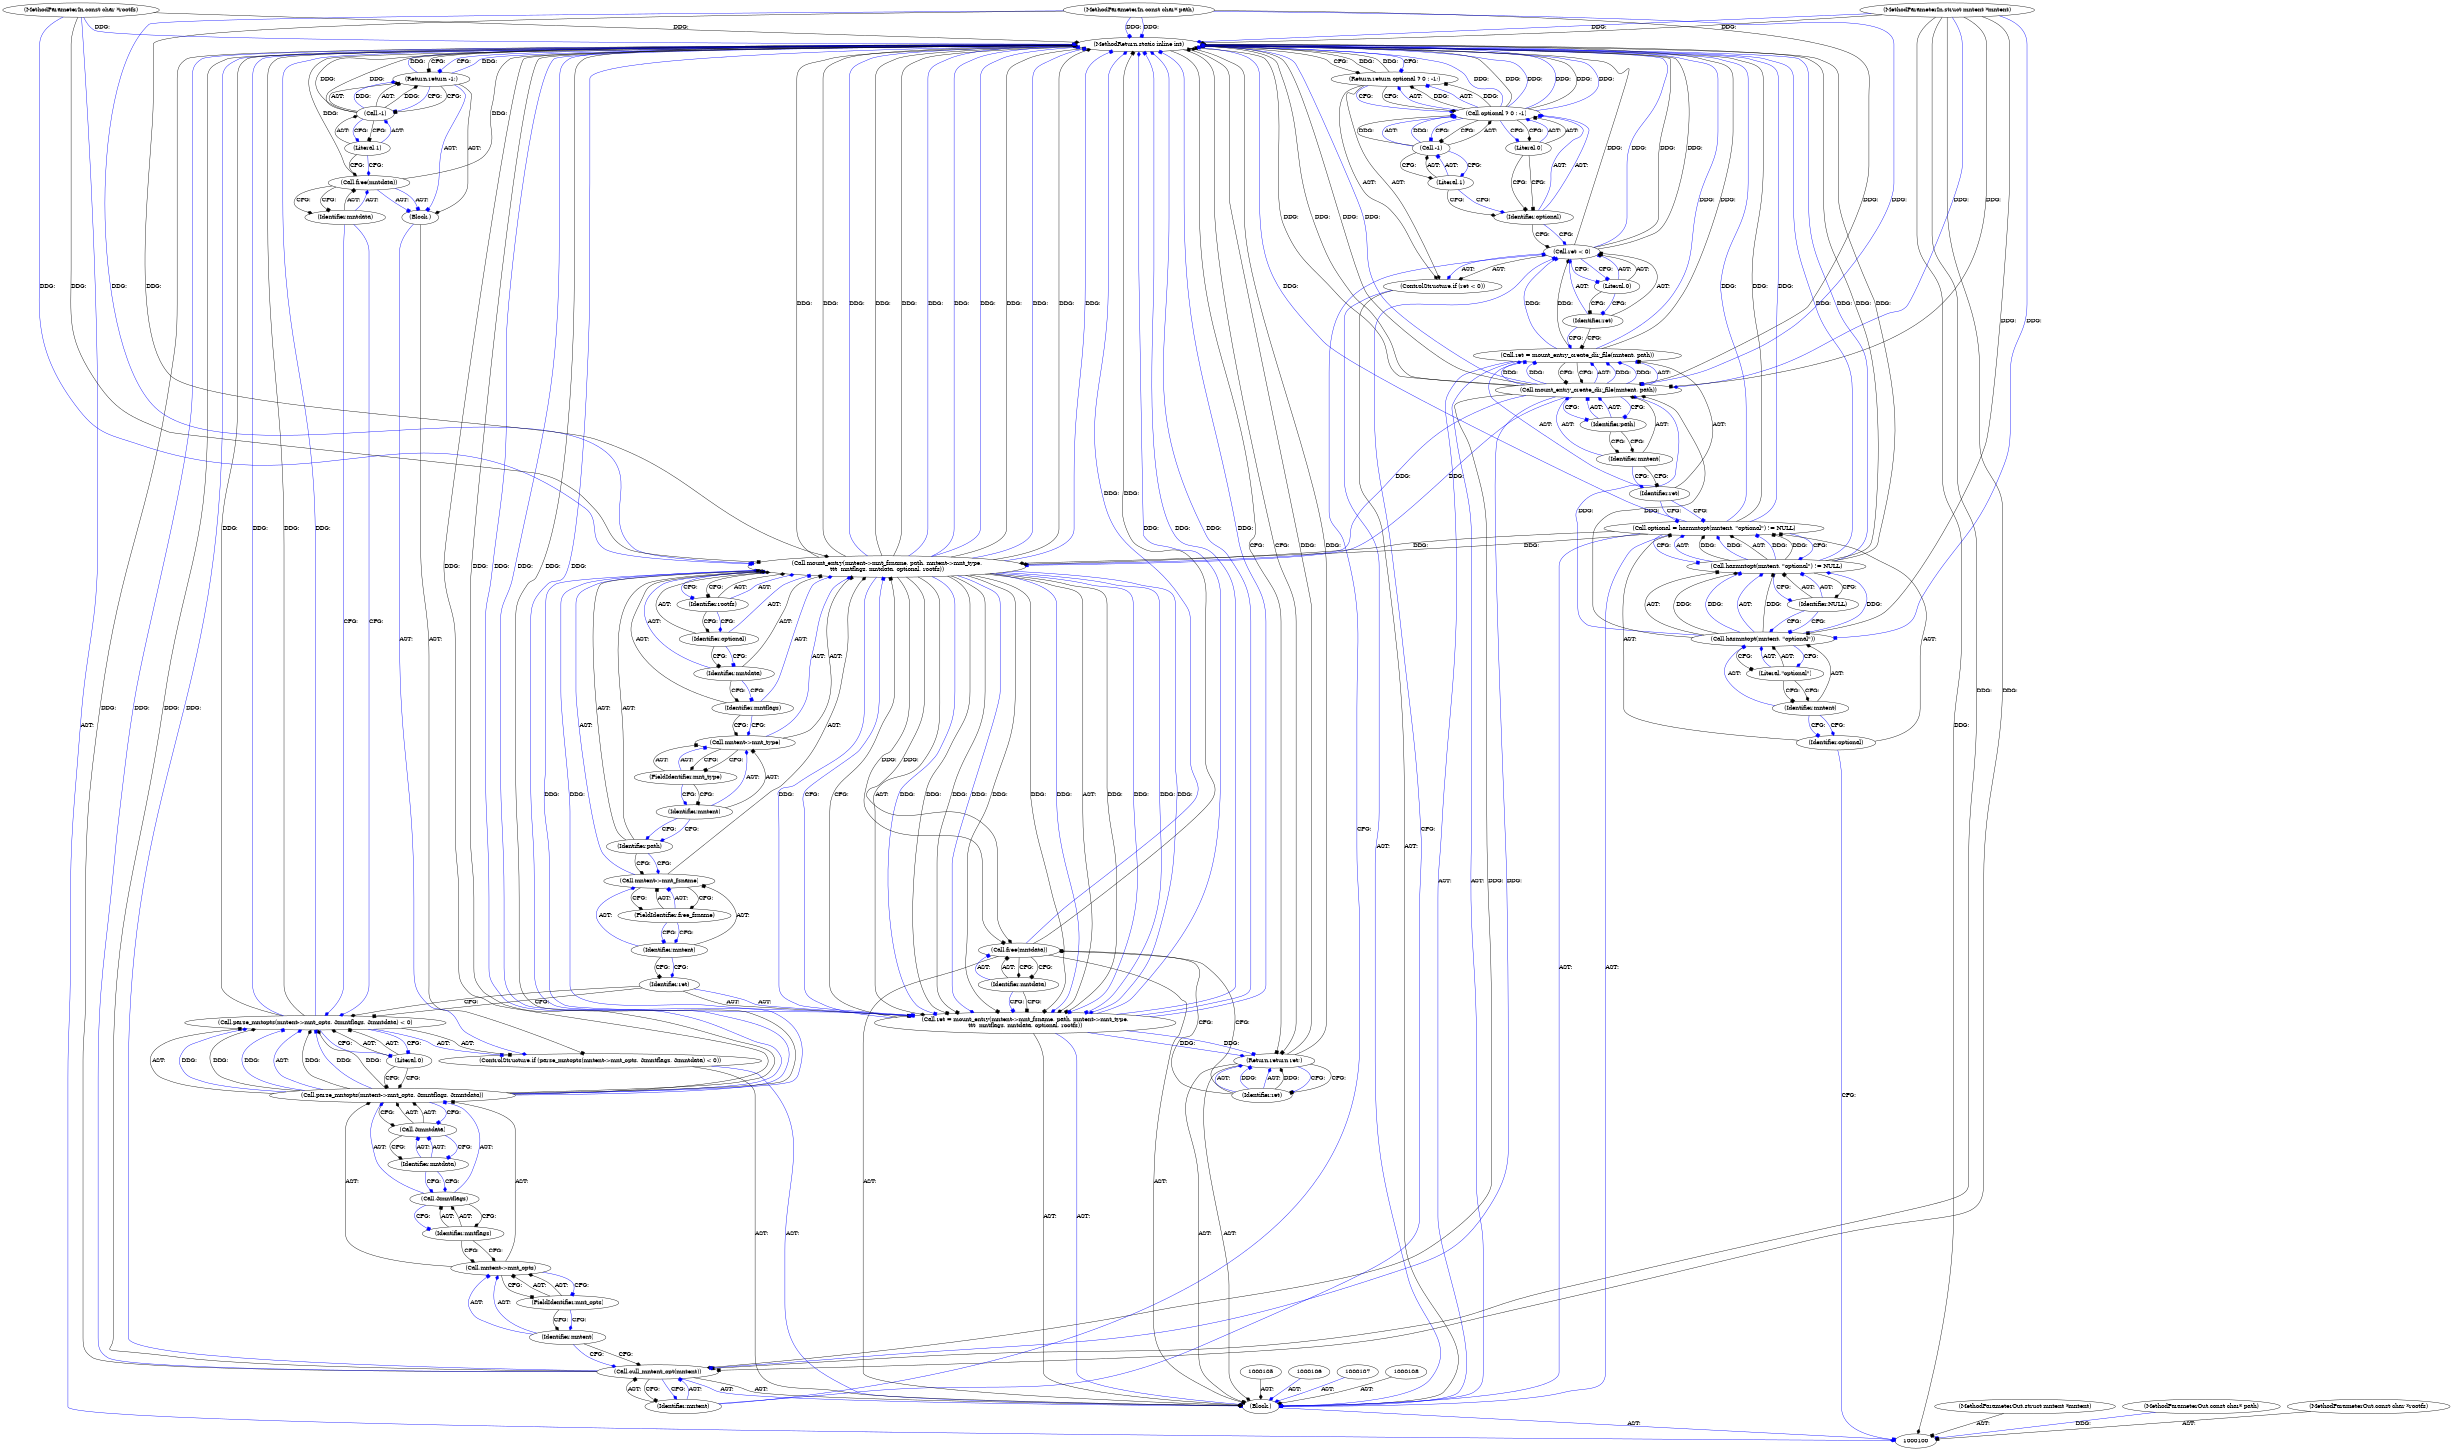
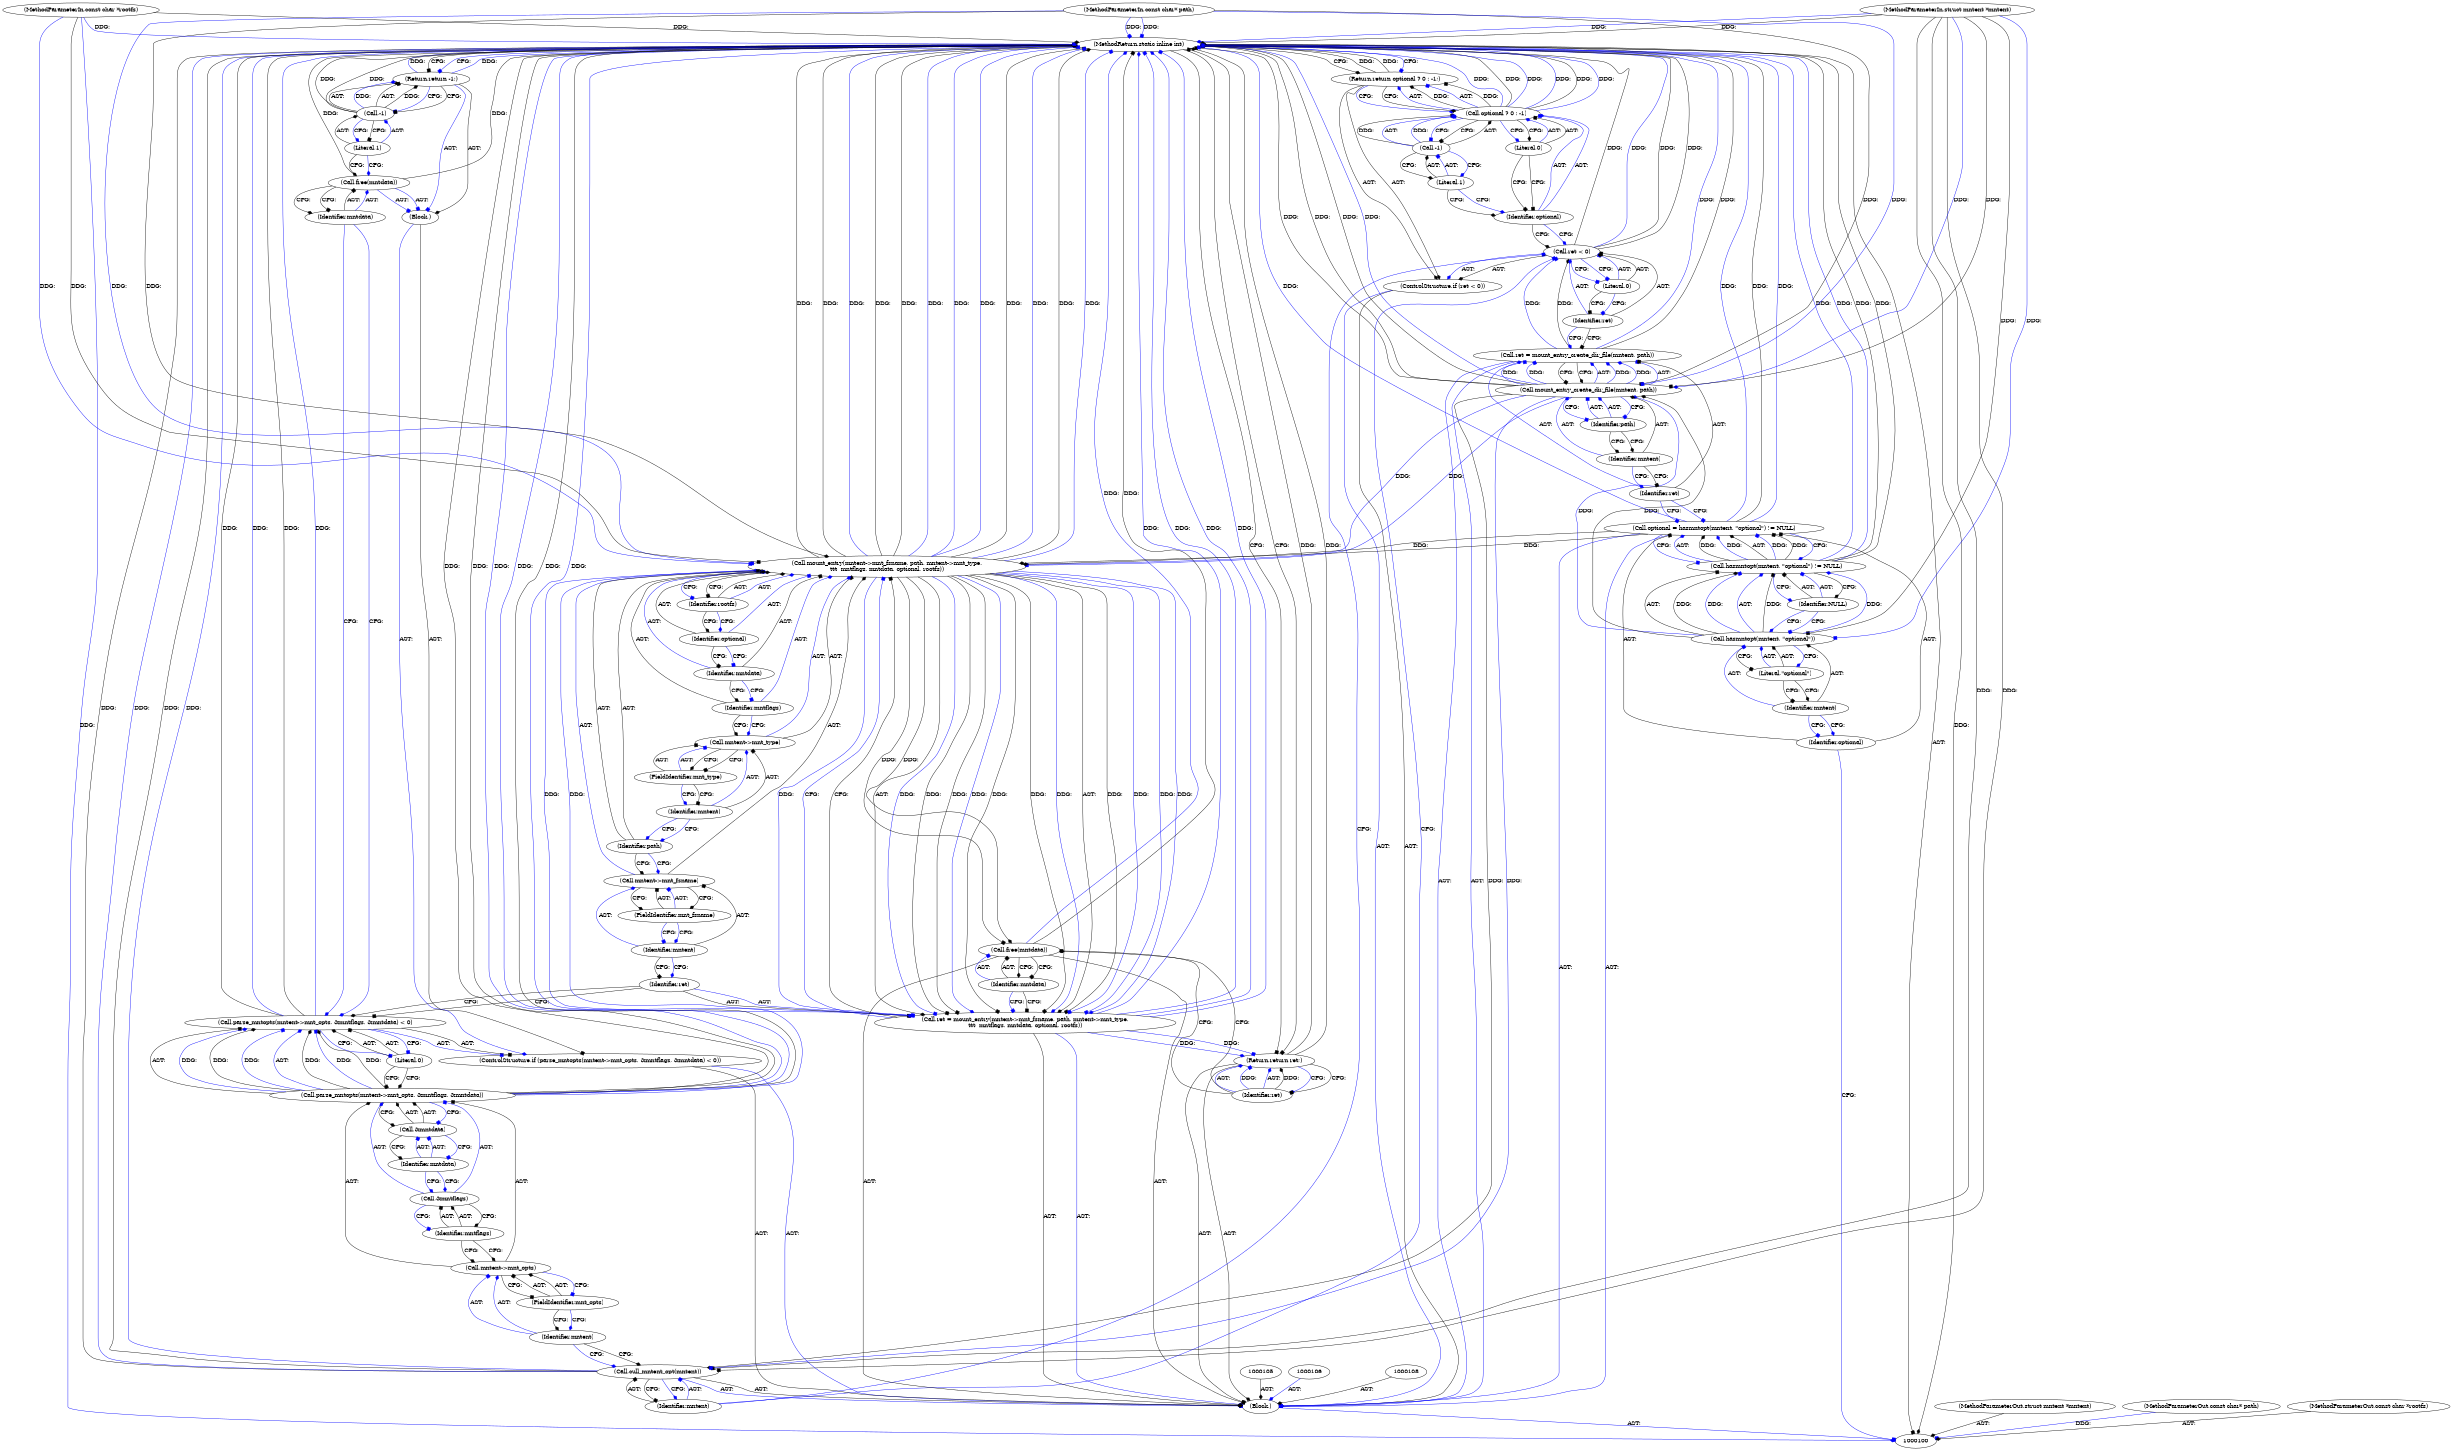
edge "(MethodReturn,static inline int)" -> "1000100": added, label "AST:"
edge "(MethodParameterIn,const char *rootfs)" -> "1000100": label "AST: " -> "DDG: "
node "(FieldIdentifier,free_fsname)": label "(FieldIdentifier,free_fsname)" -> "(FieldIdentifier,mnt_fsname)"
node "1000107": removed
edge "(MethodParameterOut,struct mntent *mntent)" -> "1000100": arrowhead box -> diamond
edge "(MethodParameterOut,const char *rootfs)" -> "1000100": arrowhead box -> diamond
